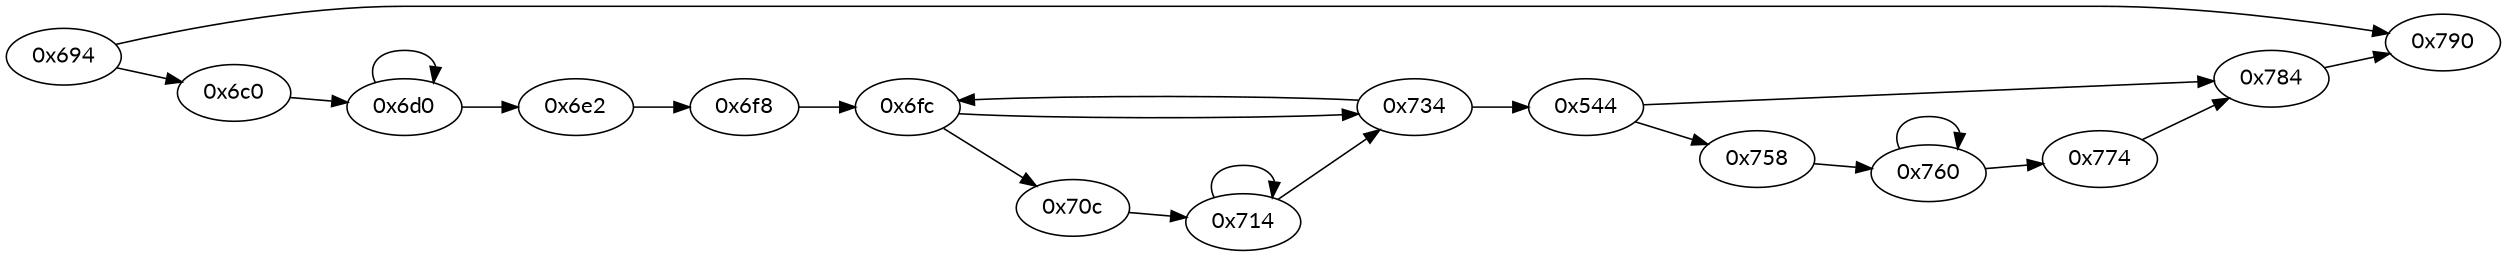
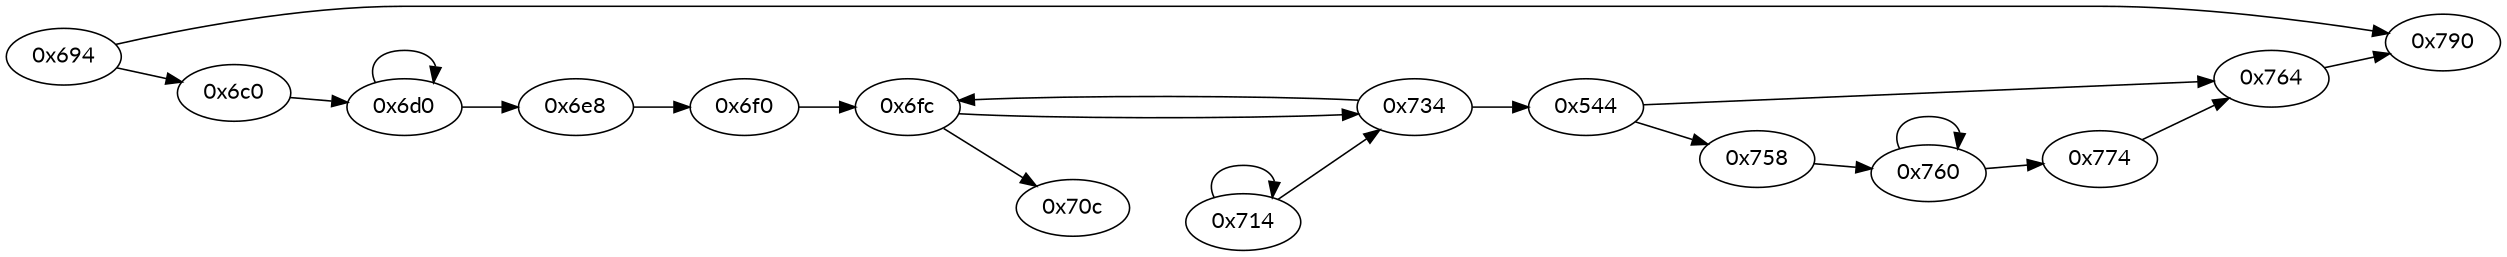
node "0x784": label "0x784" -> "0x764"
node "0x6e2": label "0x6e2" -> "0x6e8"
node "0x6f8": label "0x6f8" -> "0x6f0"
edge "0x70c" -> "0x714": removed
